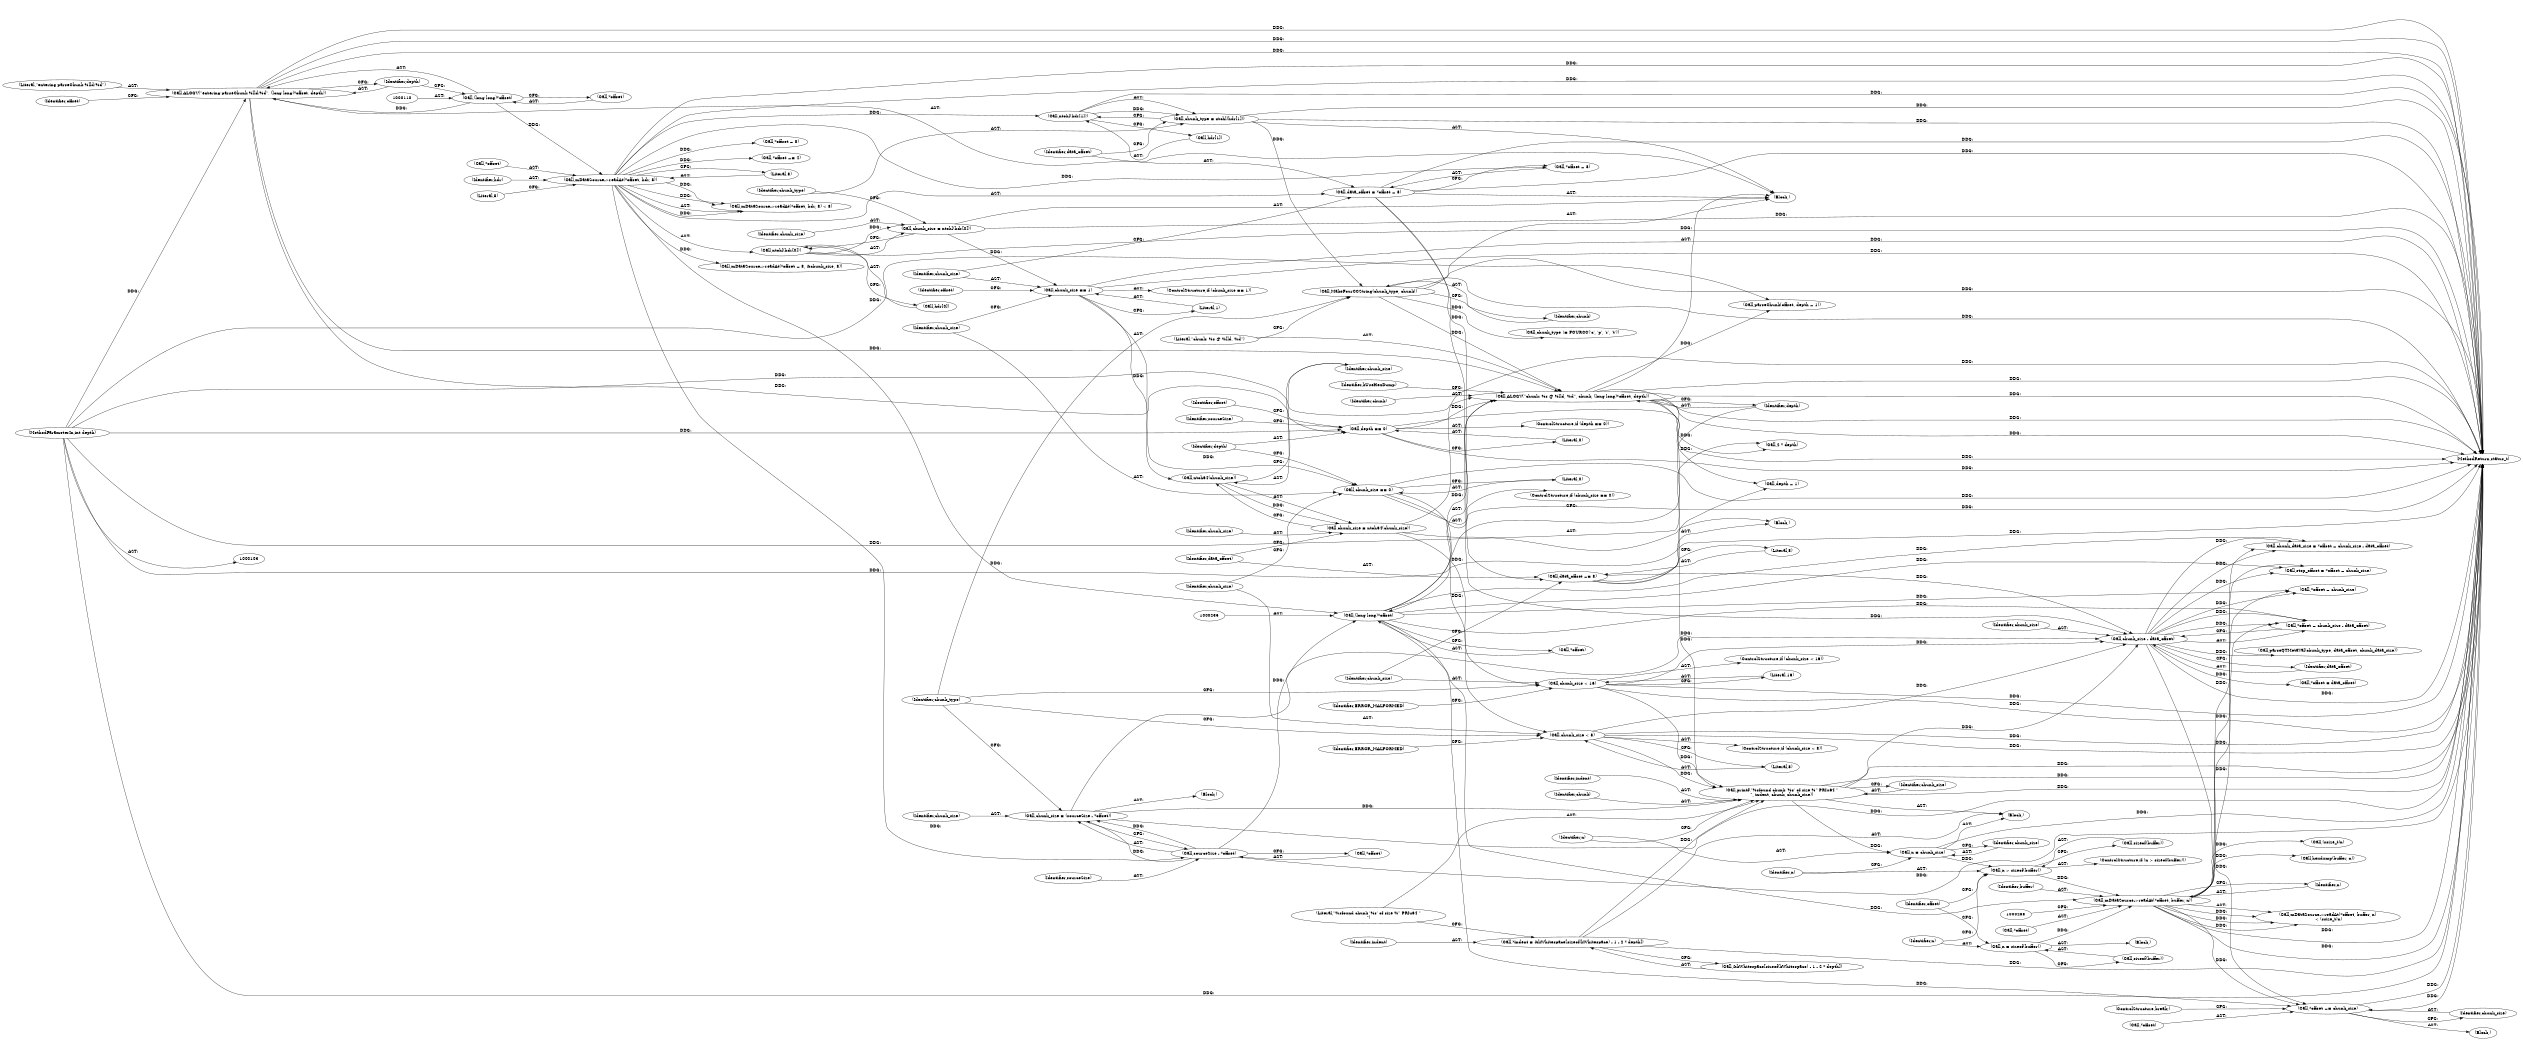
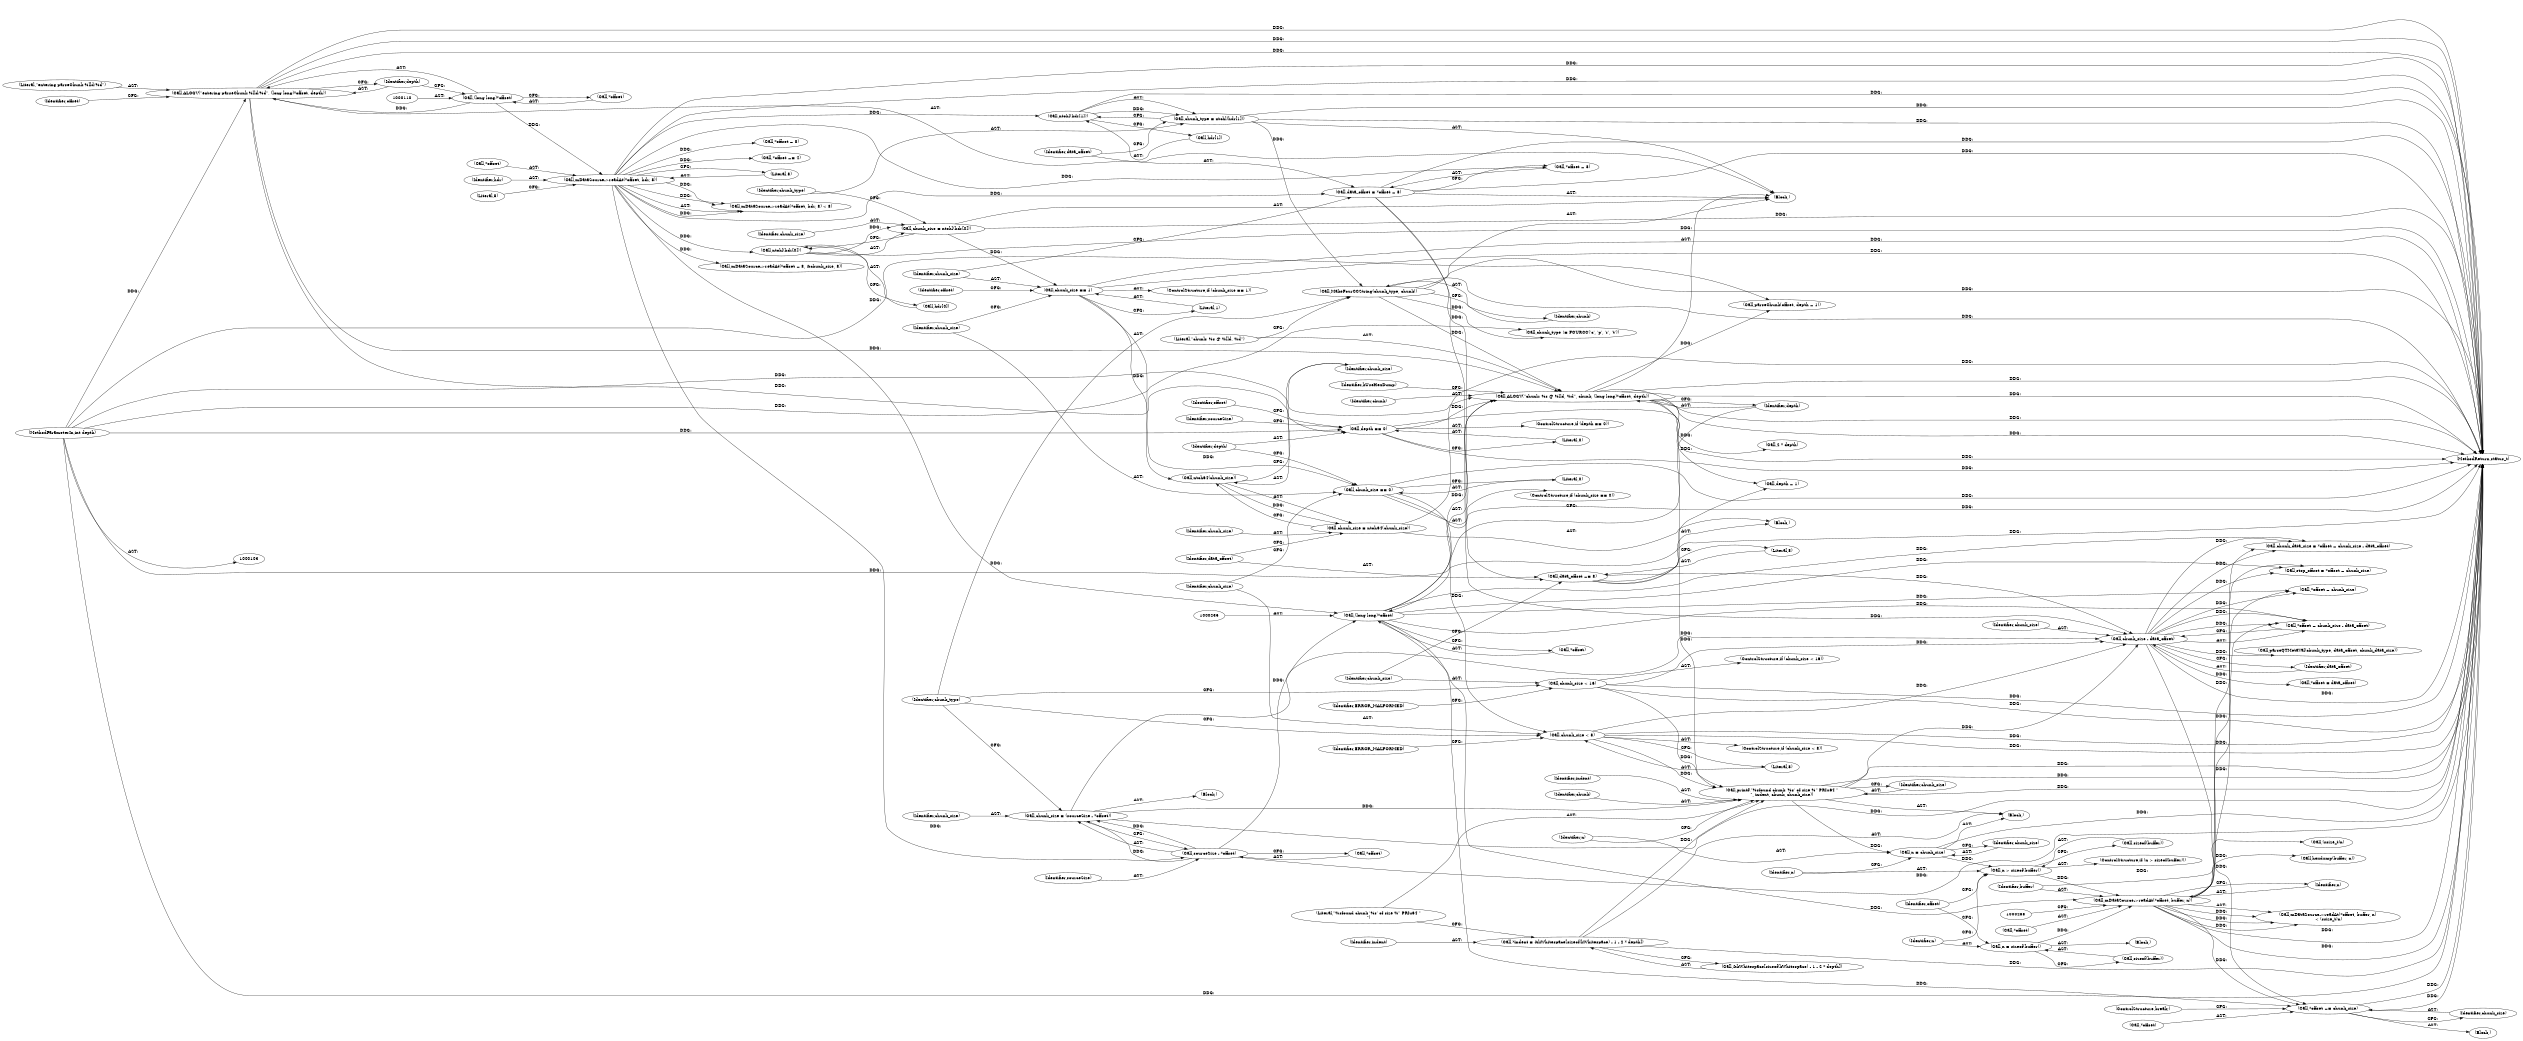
edge "(Call,mDataSource->readAt(*offset, hdr, 8))" -> "(Call,data_offset = *offset + 8)": label "AST: " -> "DDG: "
edge "(Call,mDataSource->readAt(*offset, hdr, 8))" -> "(Call,ntohl(hdr[0]))": label "AST: " -> "DDG: "
edge "(MethodParameterIn,int depth)" -> "(Call,2 * depth)": now "(MethodParameterIn,int depth)" -> "(Call,chunk_type != FOURCC('c', 'p', 'r', 't'))"
edge "(Call,chunk_size = ntoh64(chunk_size))" -> "(Call,chunk_size < 16)": removed, label "DDG:"
node "(Literal,16)": removed
edge "(Call,mDataSource->readAt(*offset, buffer, n))" -> "(Call,(ssize_t)n)": now "(Identifier,buffer)" -> "(Call,(ssize_t)n)"
